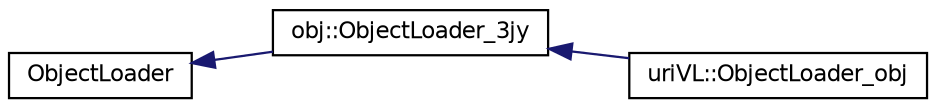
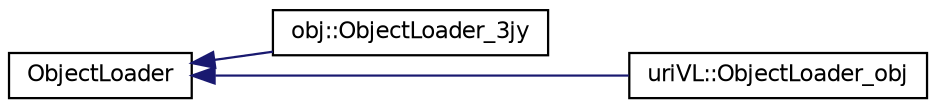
edge "uriVL::ObjectLoader_obj" -> "obj::ObjectLoader_3jy": now "uriVL::ObjectLoader_obj" -> "ObjectLoader"
